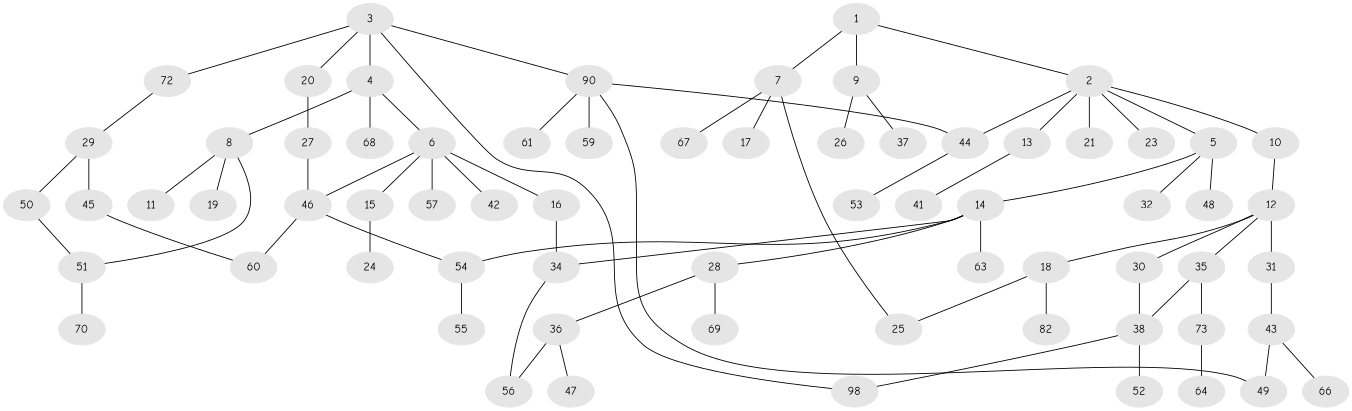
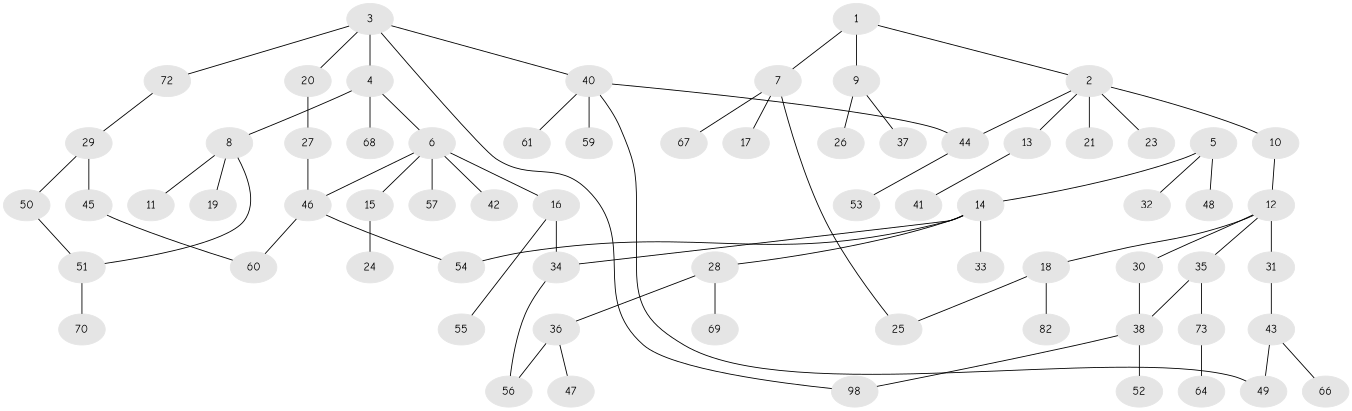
node "90": label "90" -> "40"
edge "2" -- "5": removed
node "63": label "63" -> "33"
edge "54" -- "55": now "16" -- "55"
